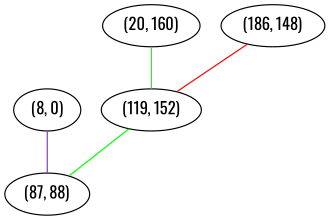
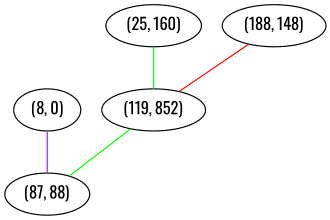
node "(20, 160)": label "(20, 160)" -> "(25, 160)"
node "(186, 148)": label "(186, 148)" -> "(188, 148)"
node "(119, 152)": label "(119, 152)" -> "(119, 852)"
